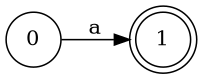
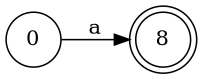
node "1": label "1" -> "8"
